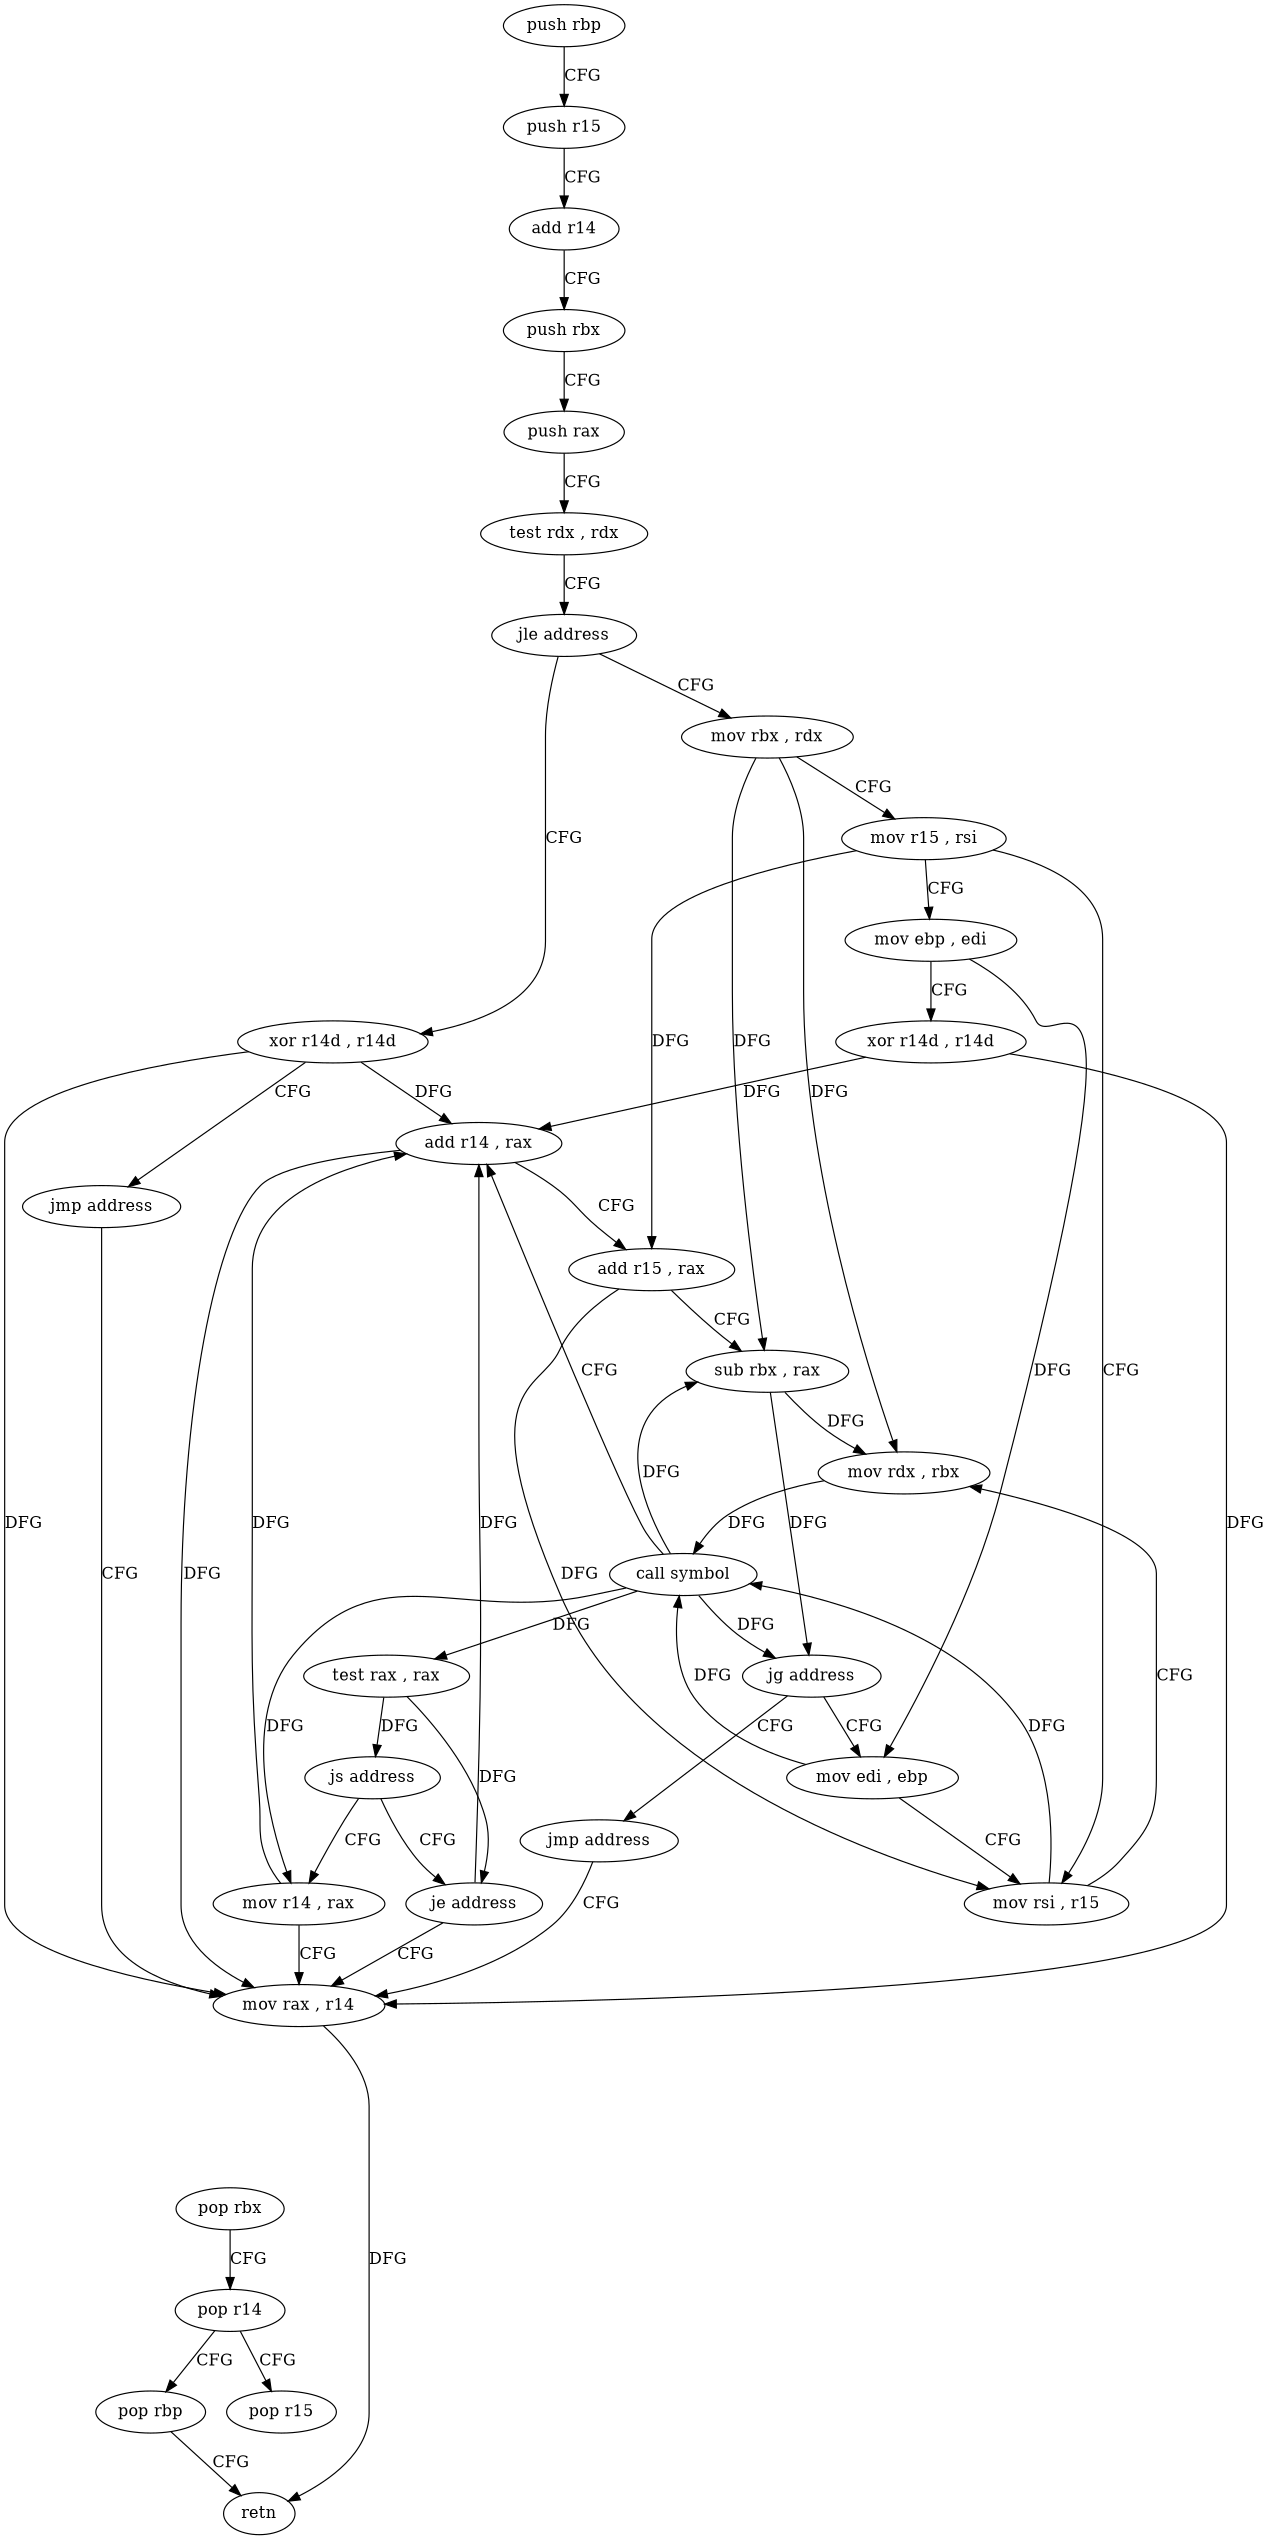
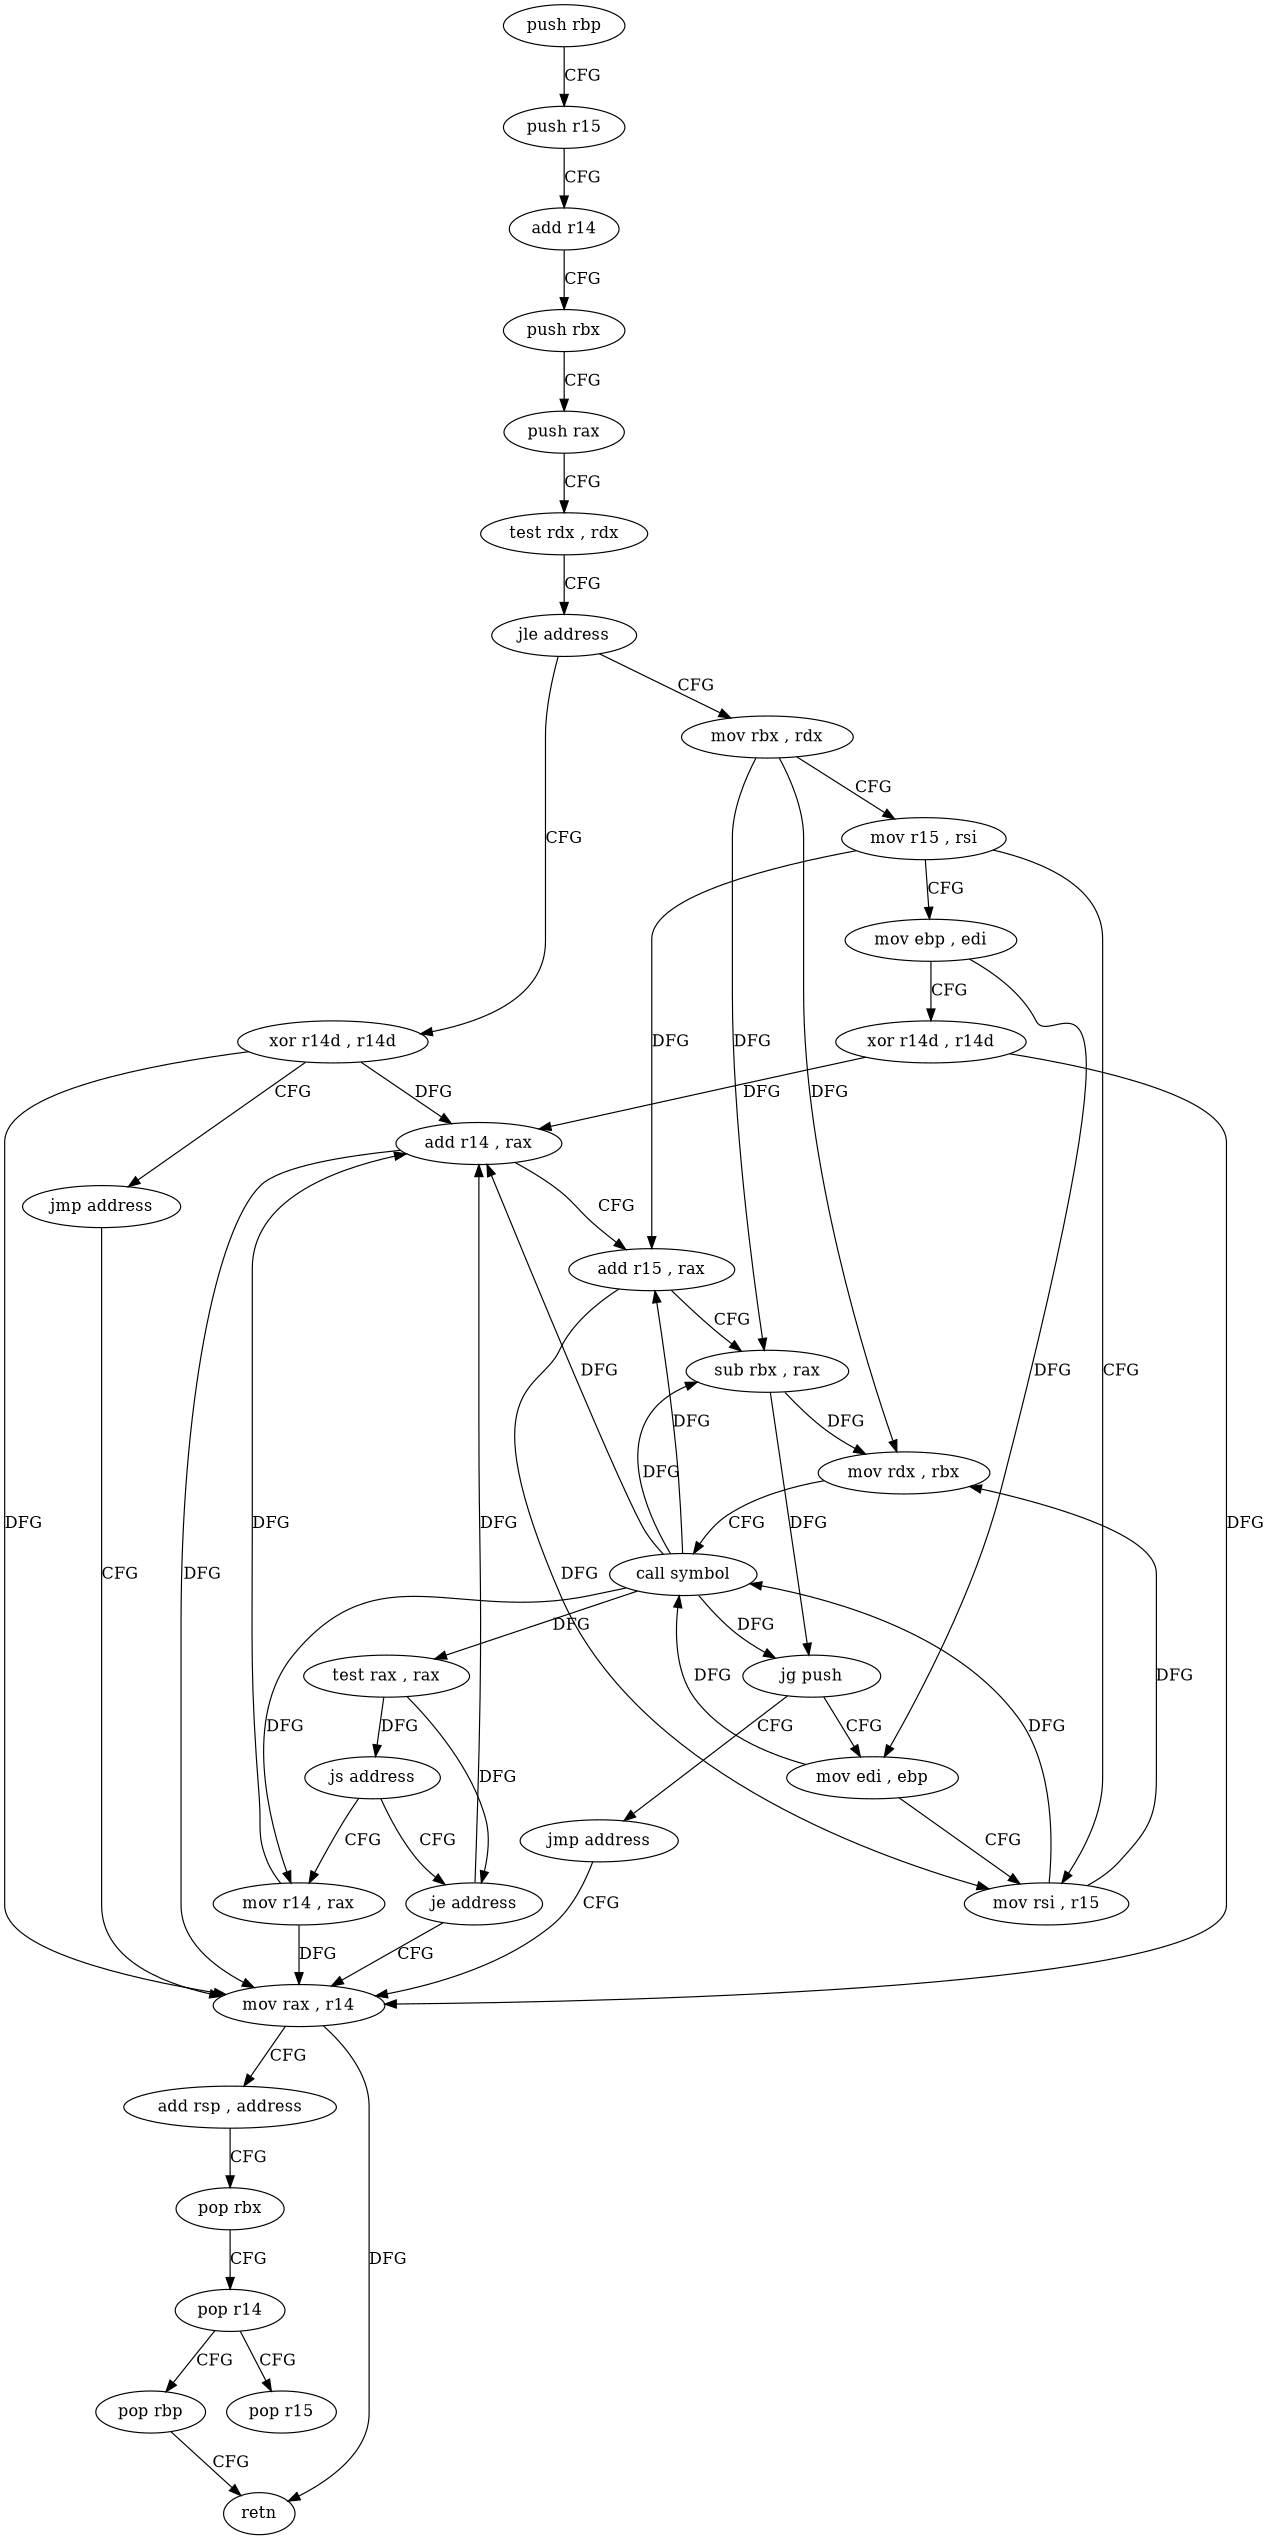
edge "call symbol" -> "add r14 , rax": label "CFG" -> "DFG"
edge "call symbol" -> "add r15 , rax": added, label "DFG"
edge "mov rdx , rbx" -> "call symbol": label "DFG" -> "CFG"
node "jg address": label "jg address" -> "jg push"
edge "mov rsi , r15" -> "mov rdx , rbx": label "CFG" -> "DFG"
edge "mov r14 , rax" -> "mov rax , r14": label "CFG" -> "DFG"
node "add rsp , address": added
